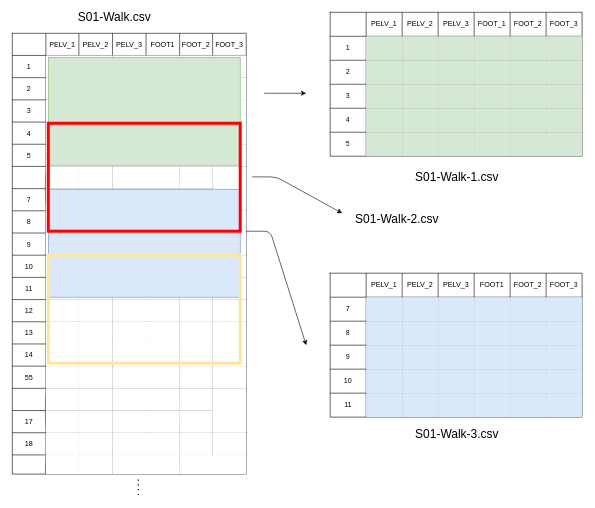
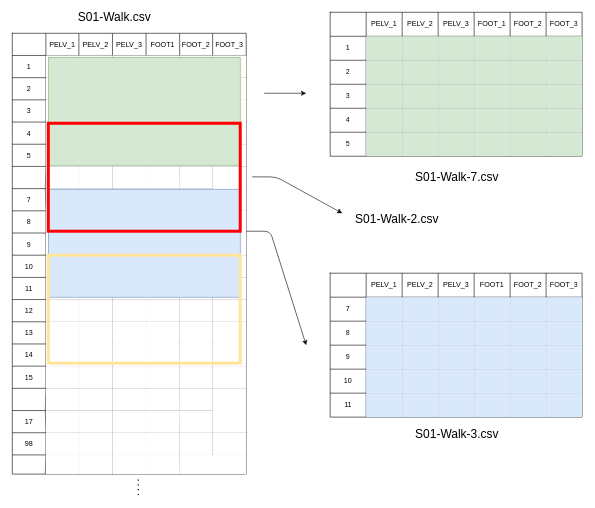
node "S01-Walk-1.csv": label "S01-Walk-1.csv" -> "S01-Walk-7.csv"
node "55": label "55" -> "15"
node "18": label "18" -> "98"
